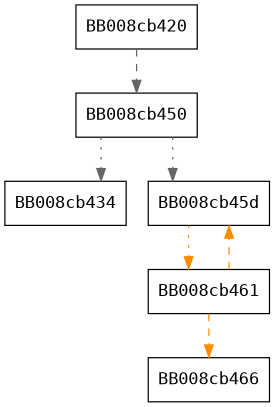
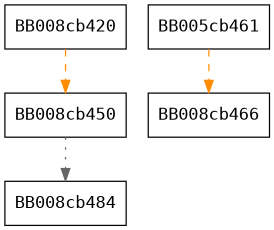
edge "BB008cb420" -> "BB008cb450": color gray40 -> darkorange
node "BB008cb434": label "BB008cb434" -> "BB008cb484"
node "BB008cb45d": removed
node "BB008cb461": label "BB008cb461" -> "BB005cb461"
